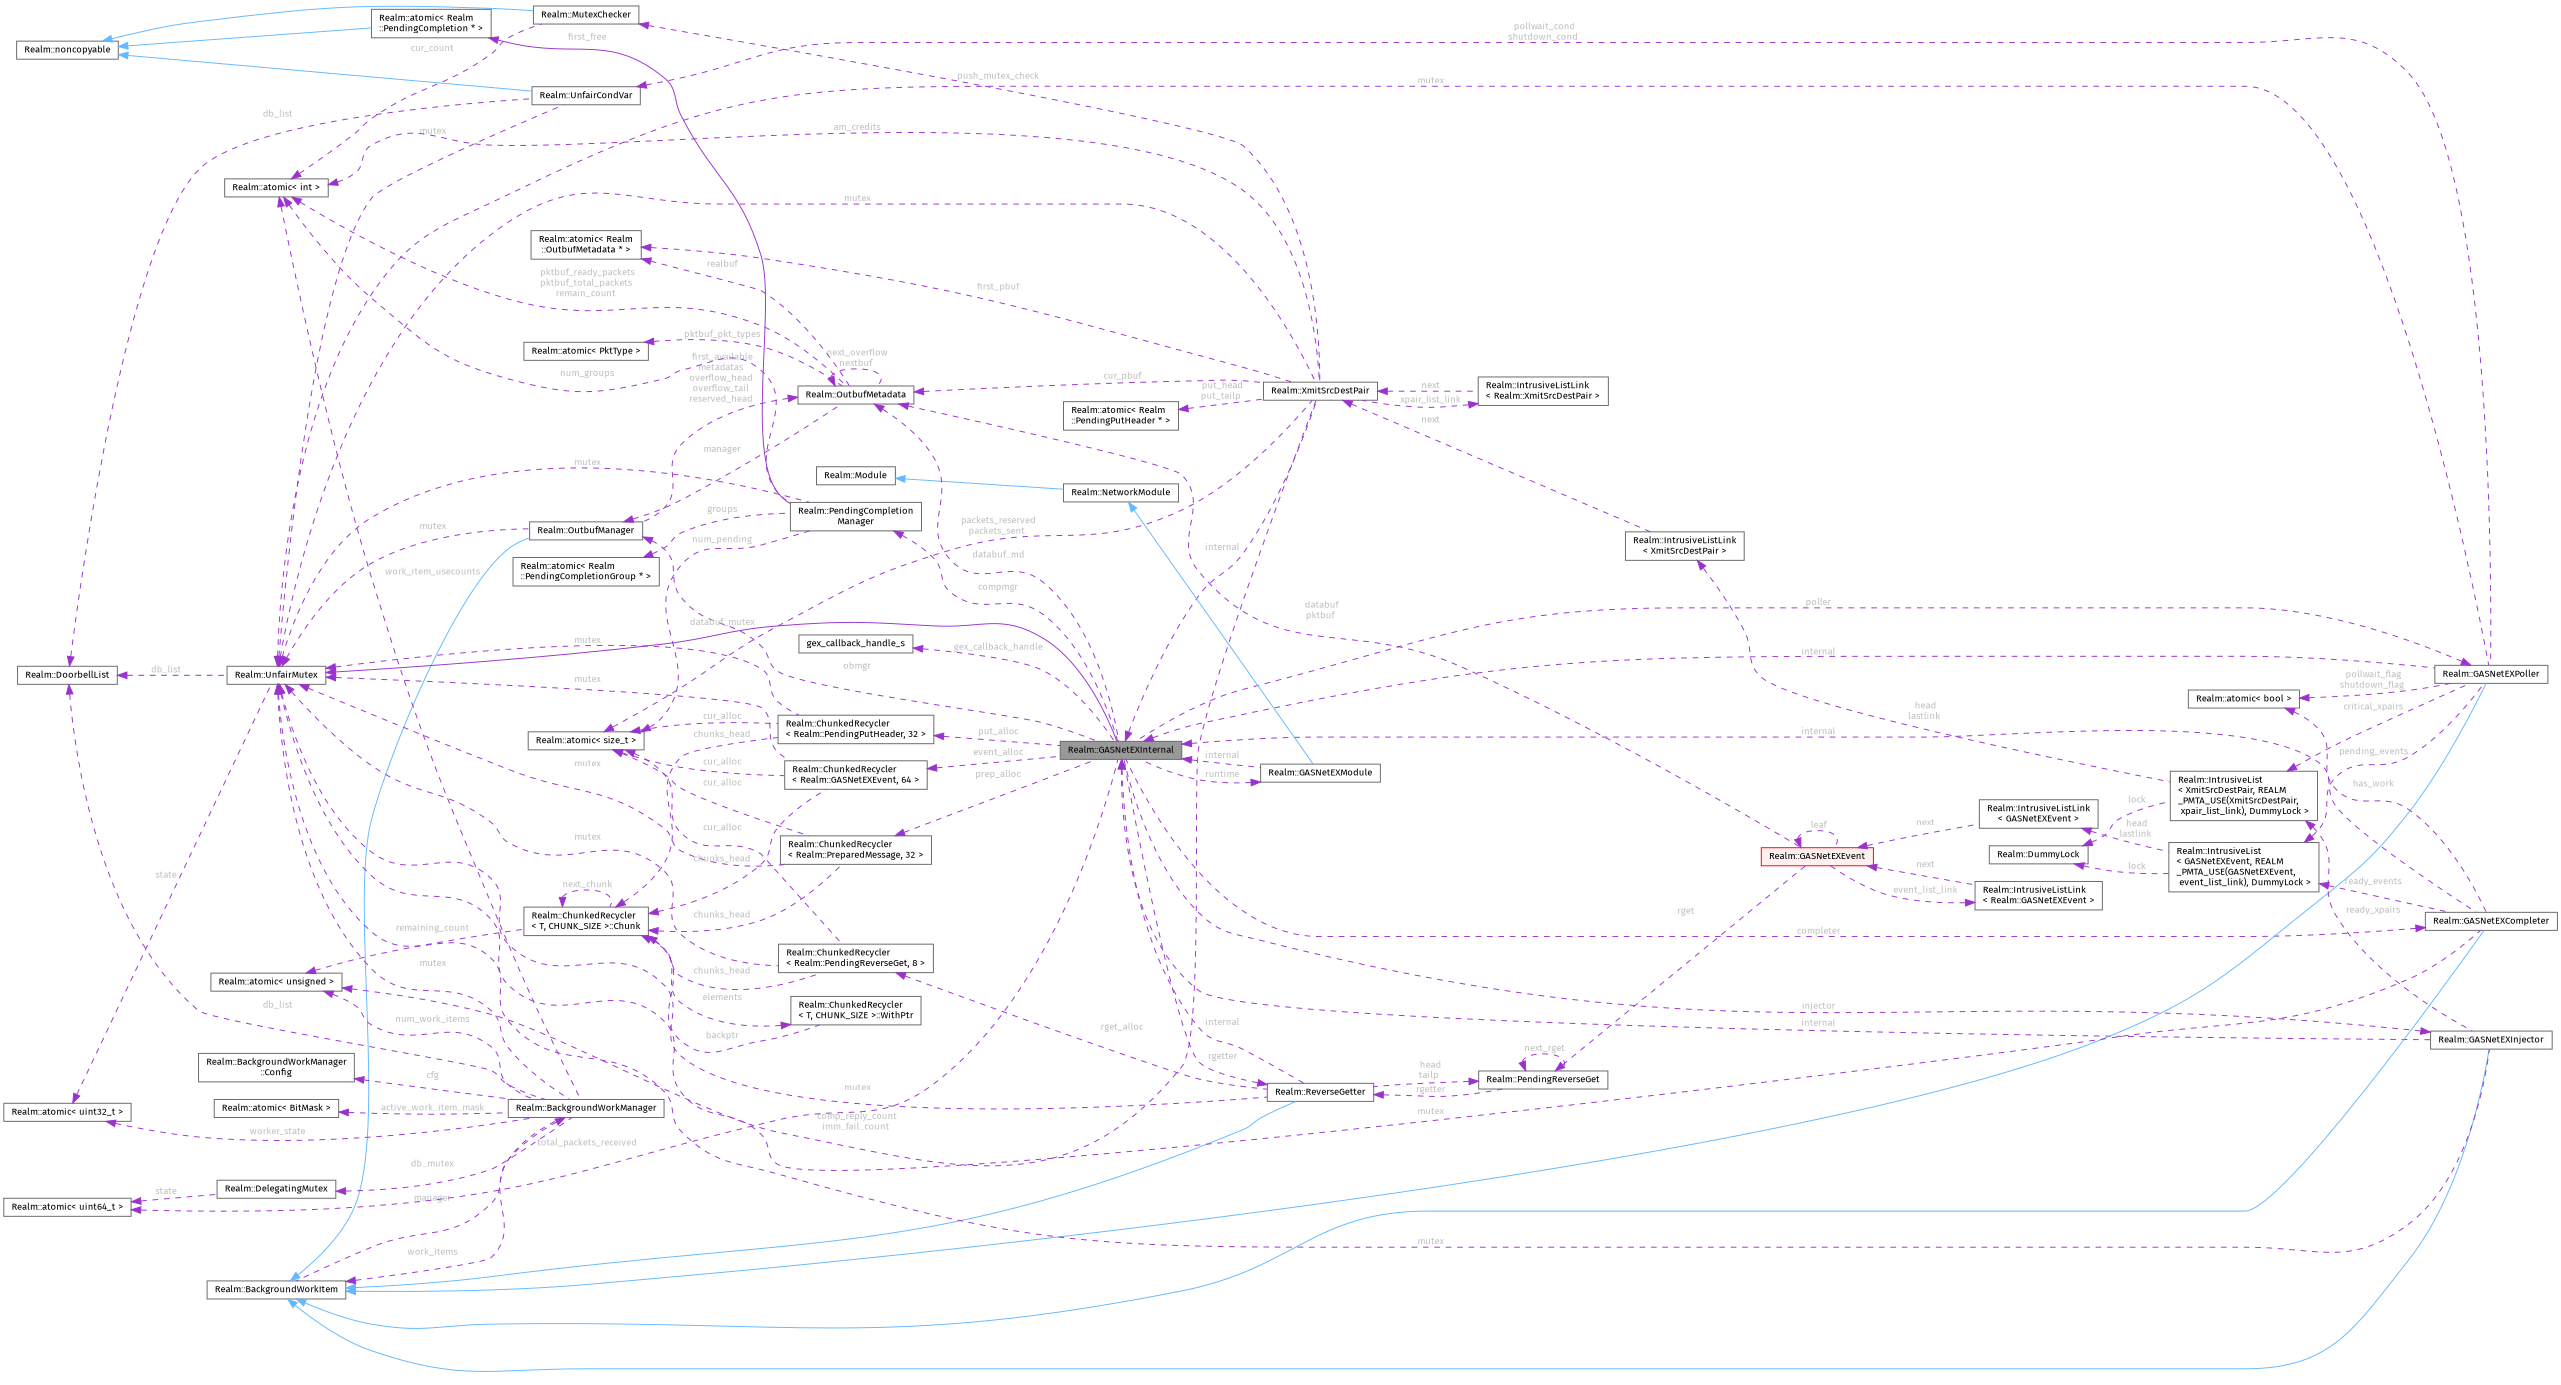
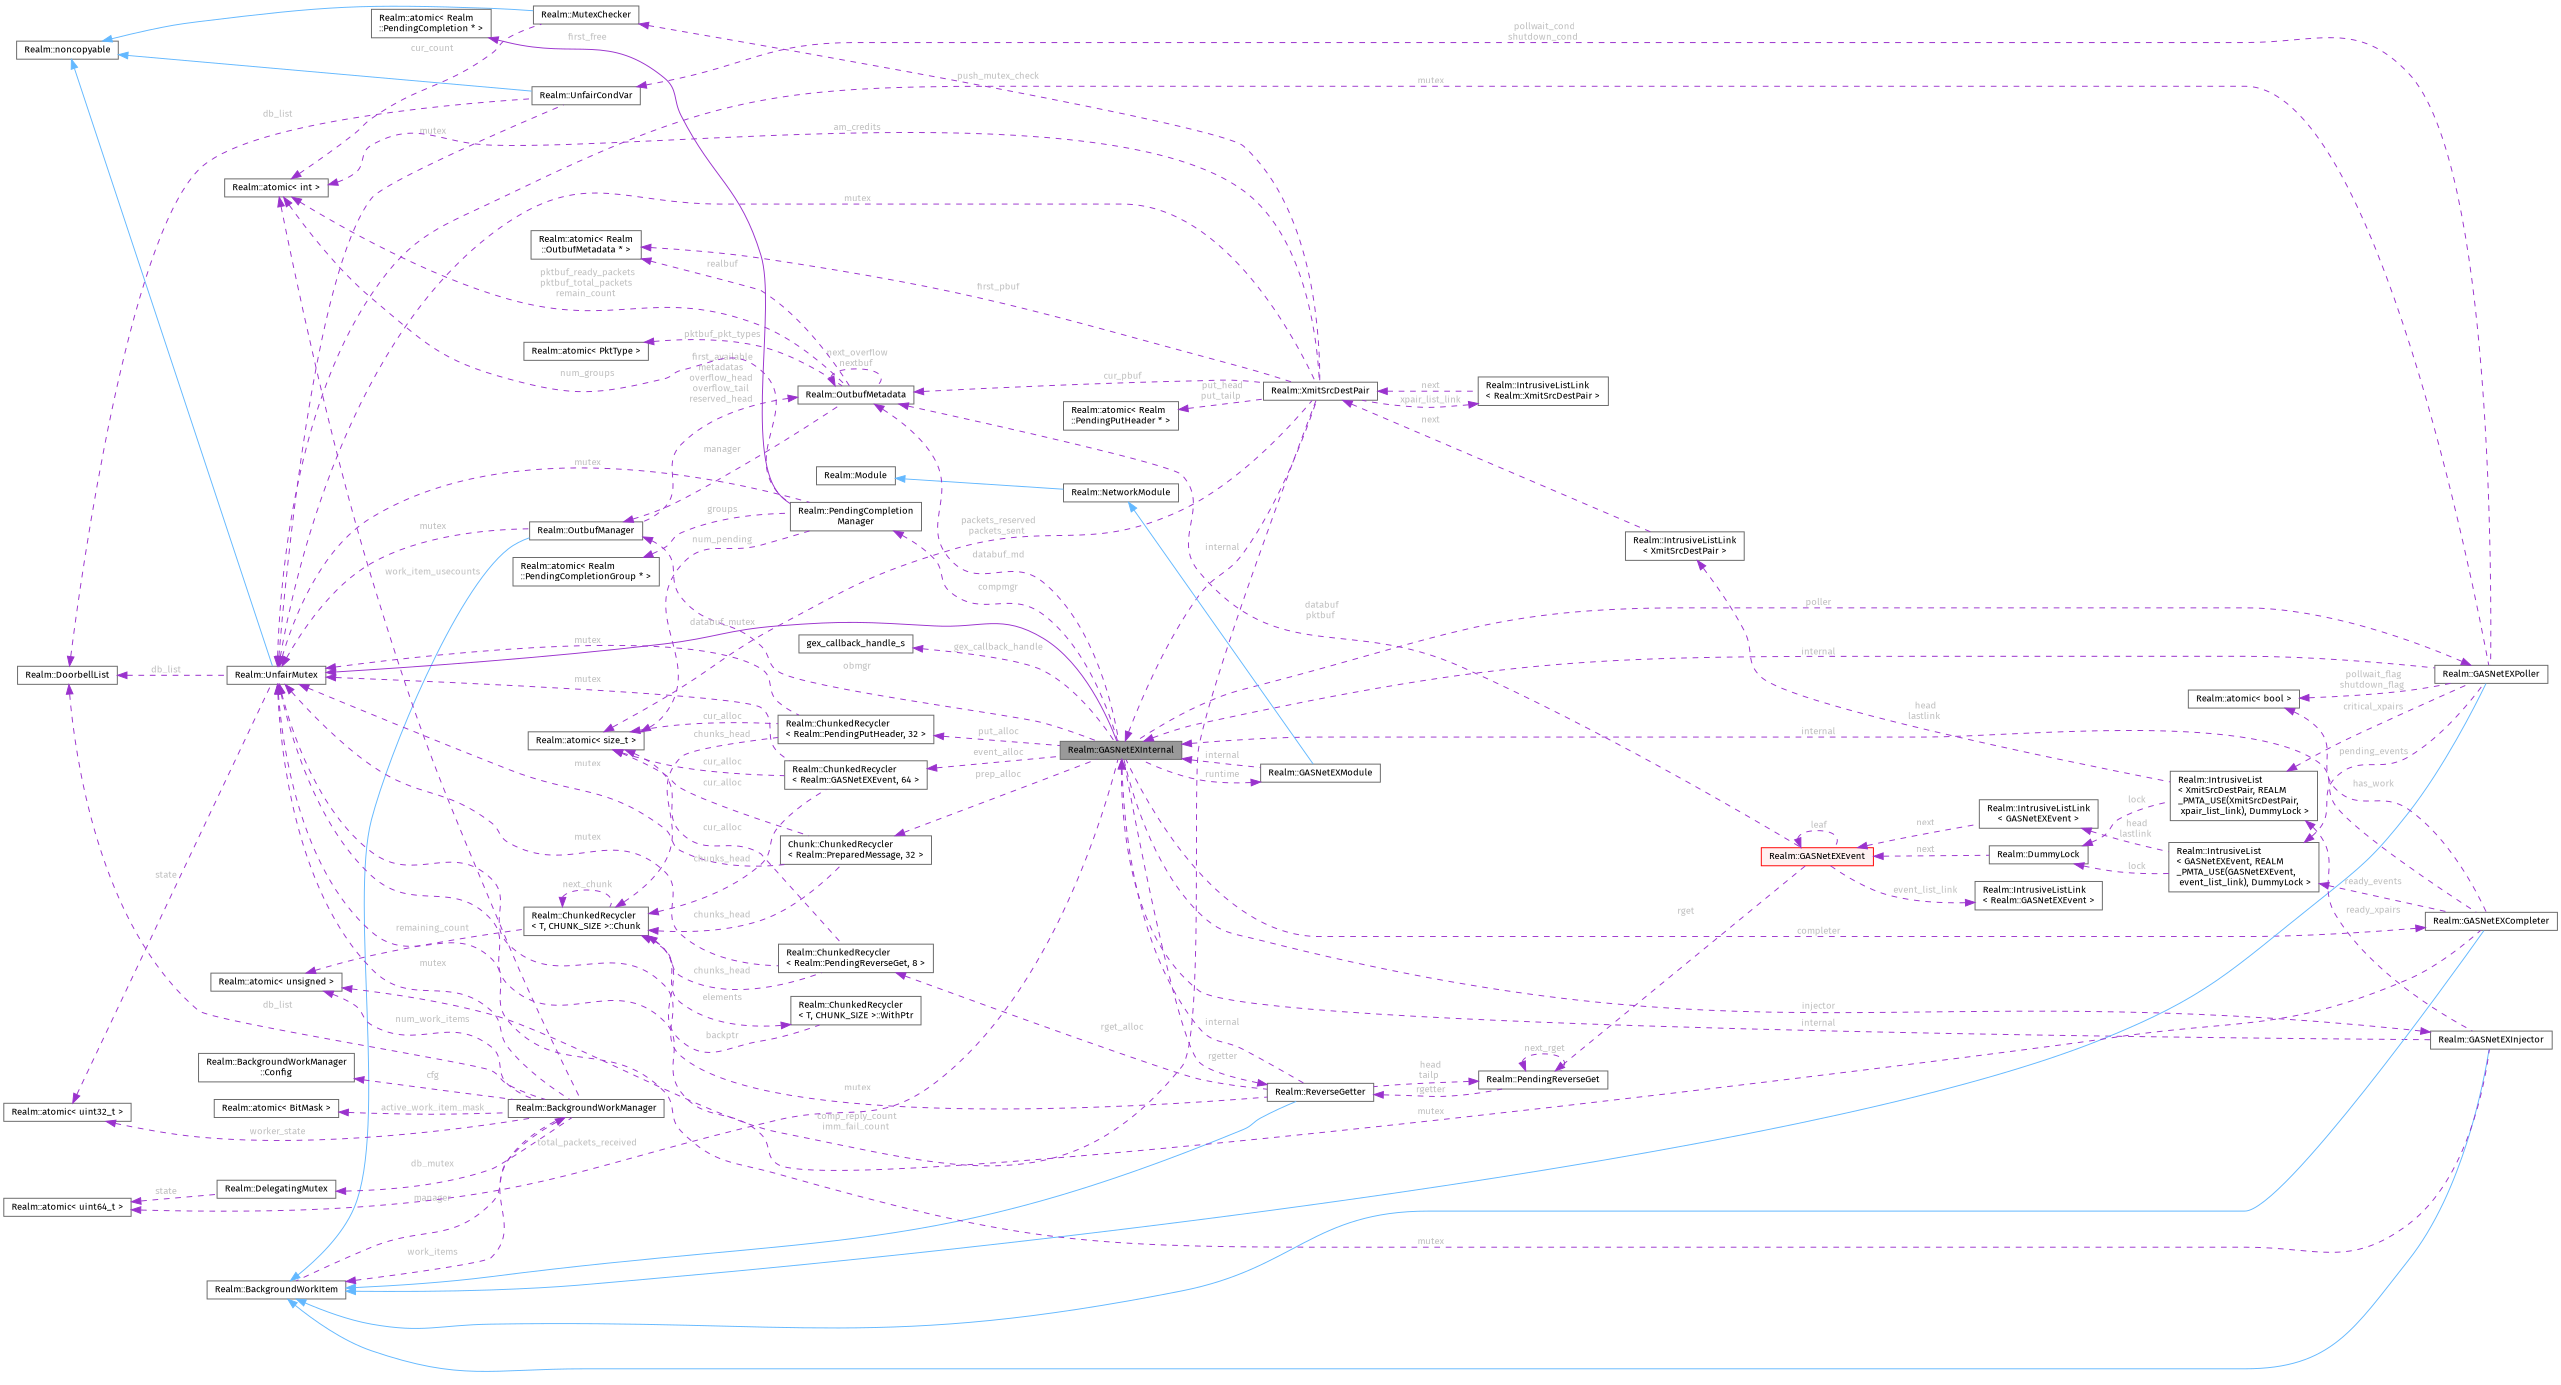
edge "Realm::atomic< Realm ::PendingCompletion * >" -> "Realm::noncopyable": now "Realm::UnfairMutex" -> "Realm::noncopyable"
node "Realm::ChunkedRecycler < Realm::PreparedMessage, 32 >": label "Realm::ChunkedRecycler < Realm::PreparedMessage, 32 >" -> "Chunk::ChunkedRecycler < Realm::PreparedMessage, 32 >"
edge "Realm::IntrusiveListLink < Realm::GASNetEXEvent >" -> "Realm::GASNetEXEvent": now "Realm::DummyLock" -> "Realm::GASNetEXEvent"
